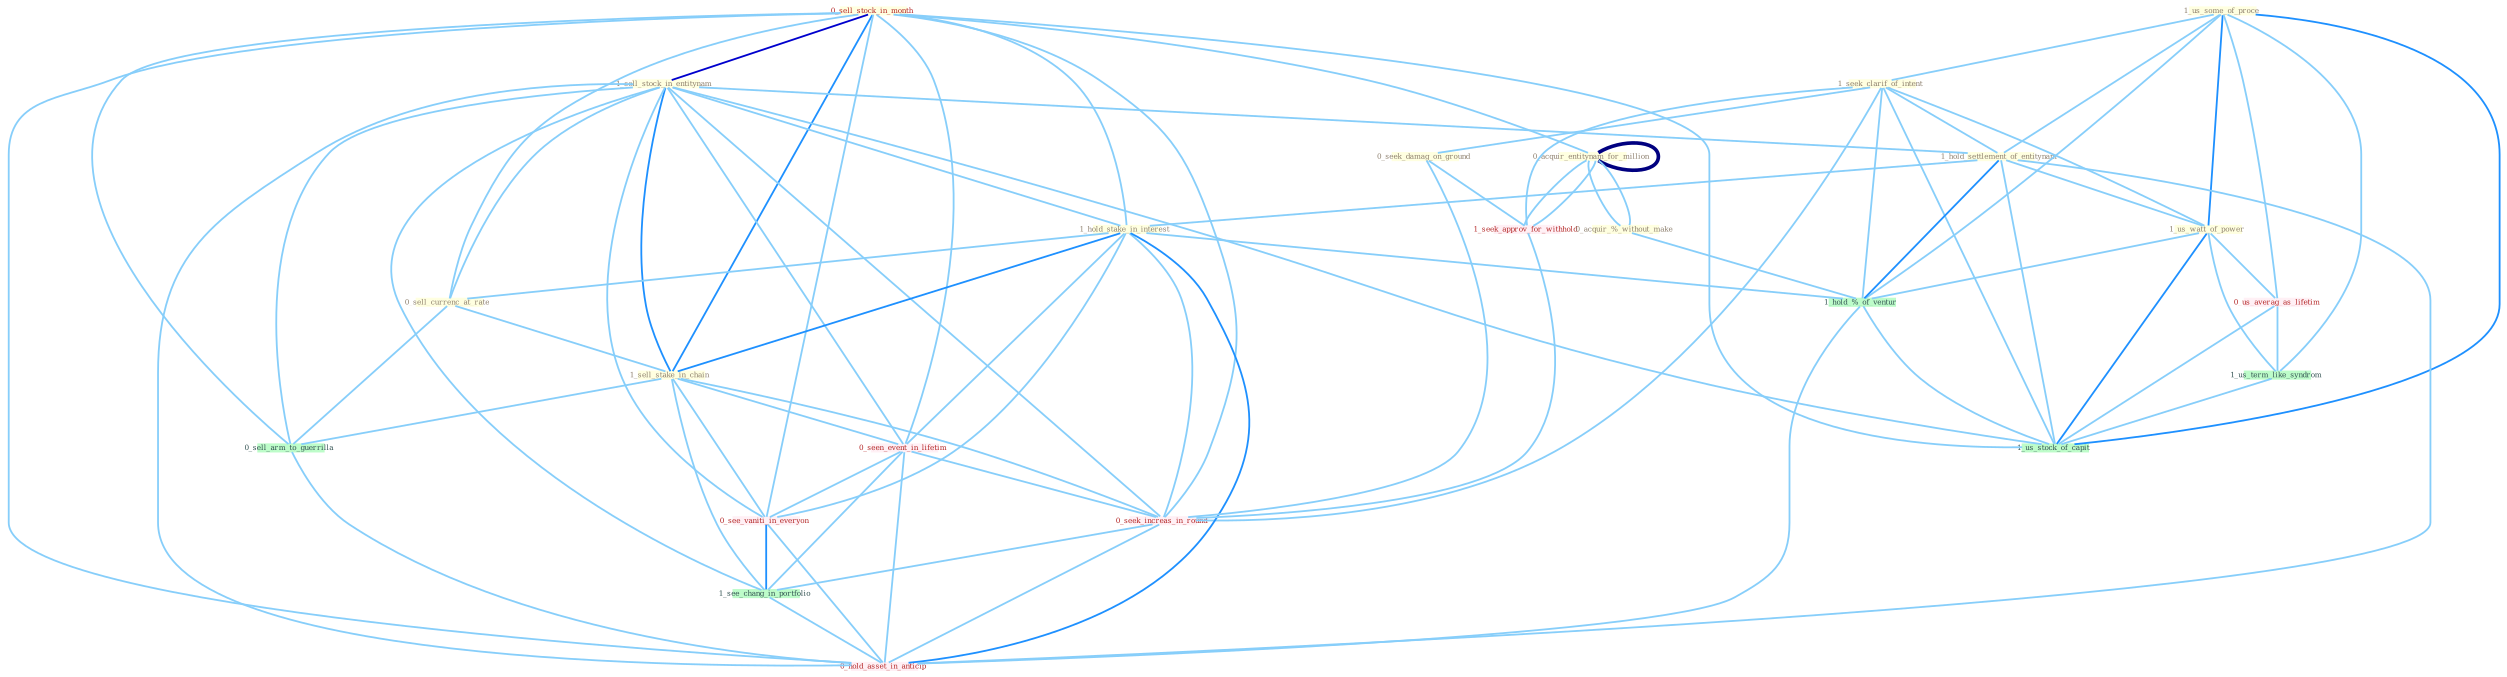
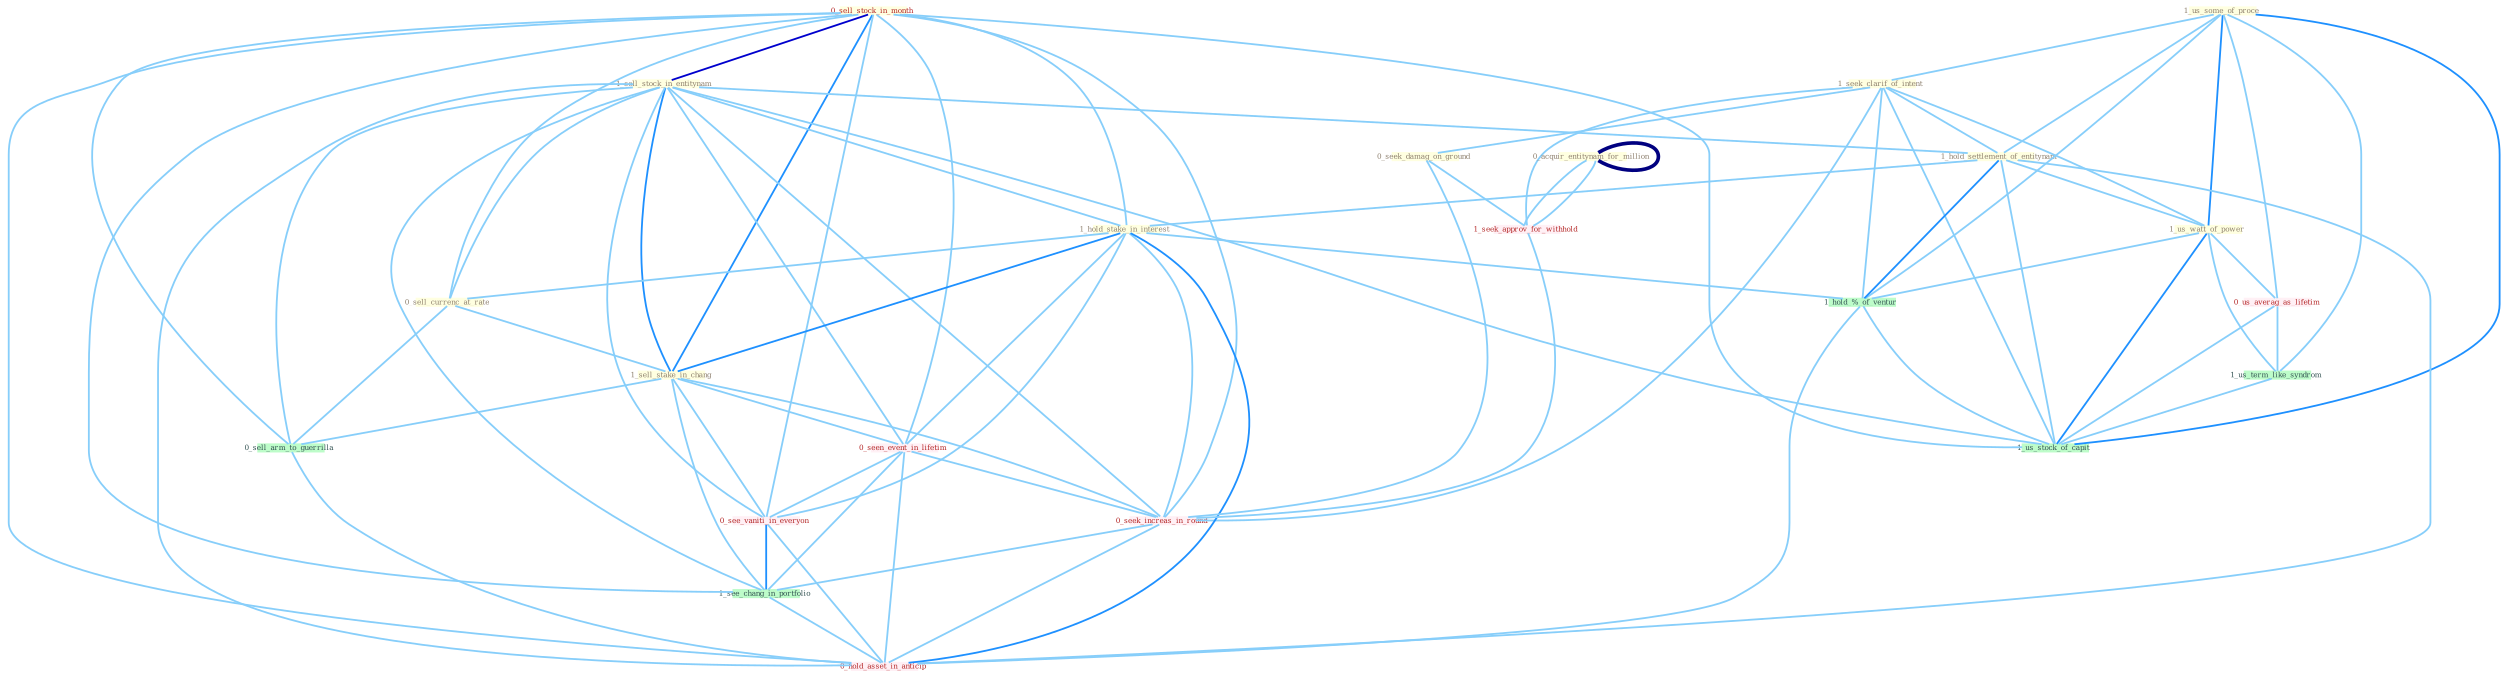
edge "0_sell_stock_in_month" -- "0_acquir_entitynam_for_million": now "0_sell_stock_in_month" -- "1_see_chang_in_portfolio"
node "0_acquir_%_without_make": removed
node "1_sell_stake_in_chain": label "1_sell_stake_in_chain" -> "1_sell_stake_in_chang"
